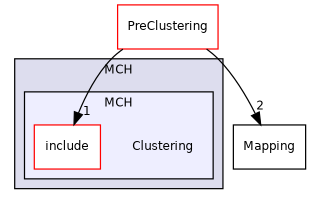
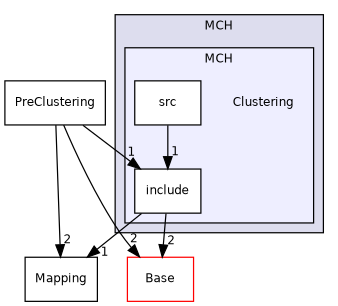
node "PreClustering": color red -> black
node "src": added
node "include": color red -> black
edge "include" -> "Mapping": added
node "Base": added
